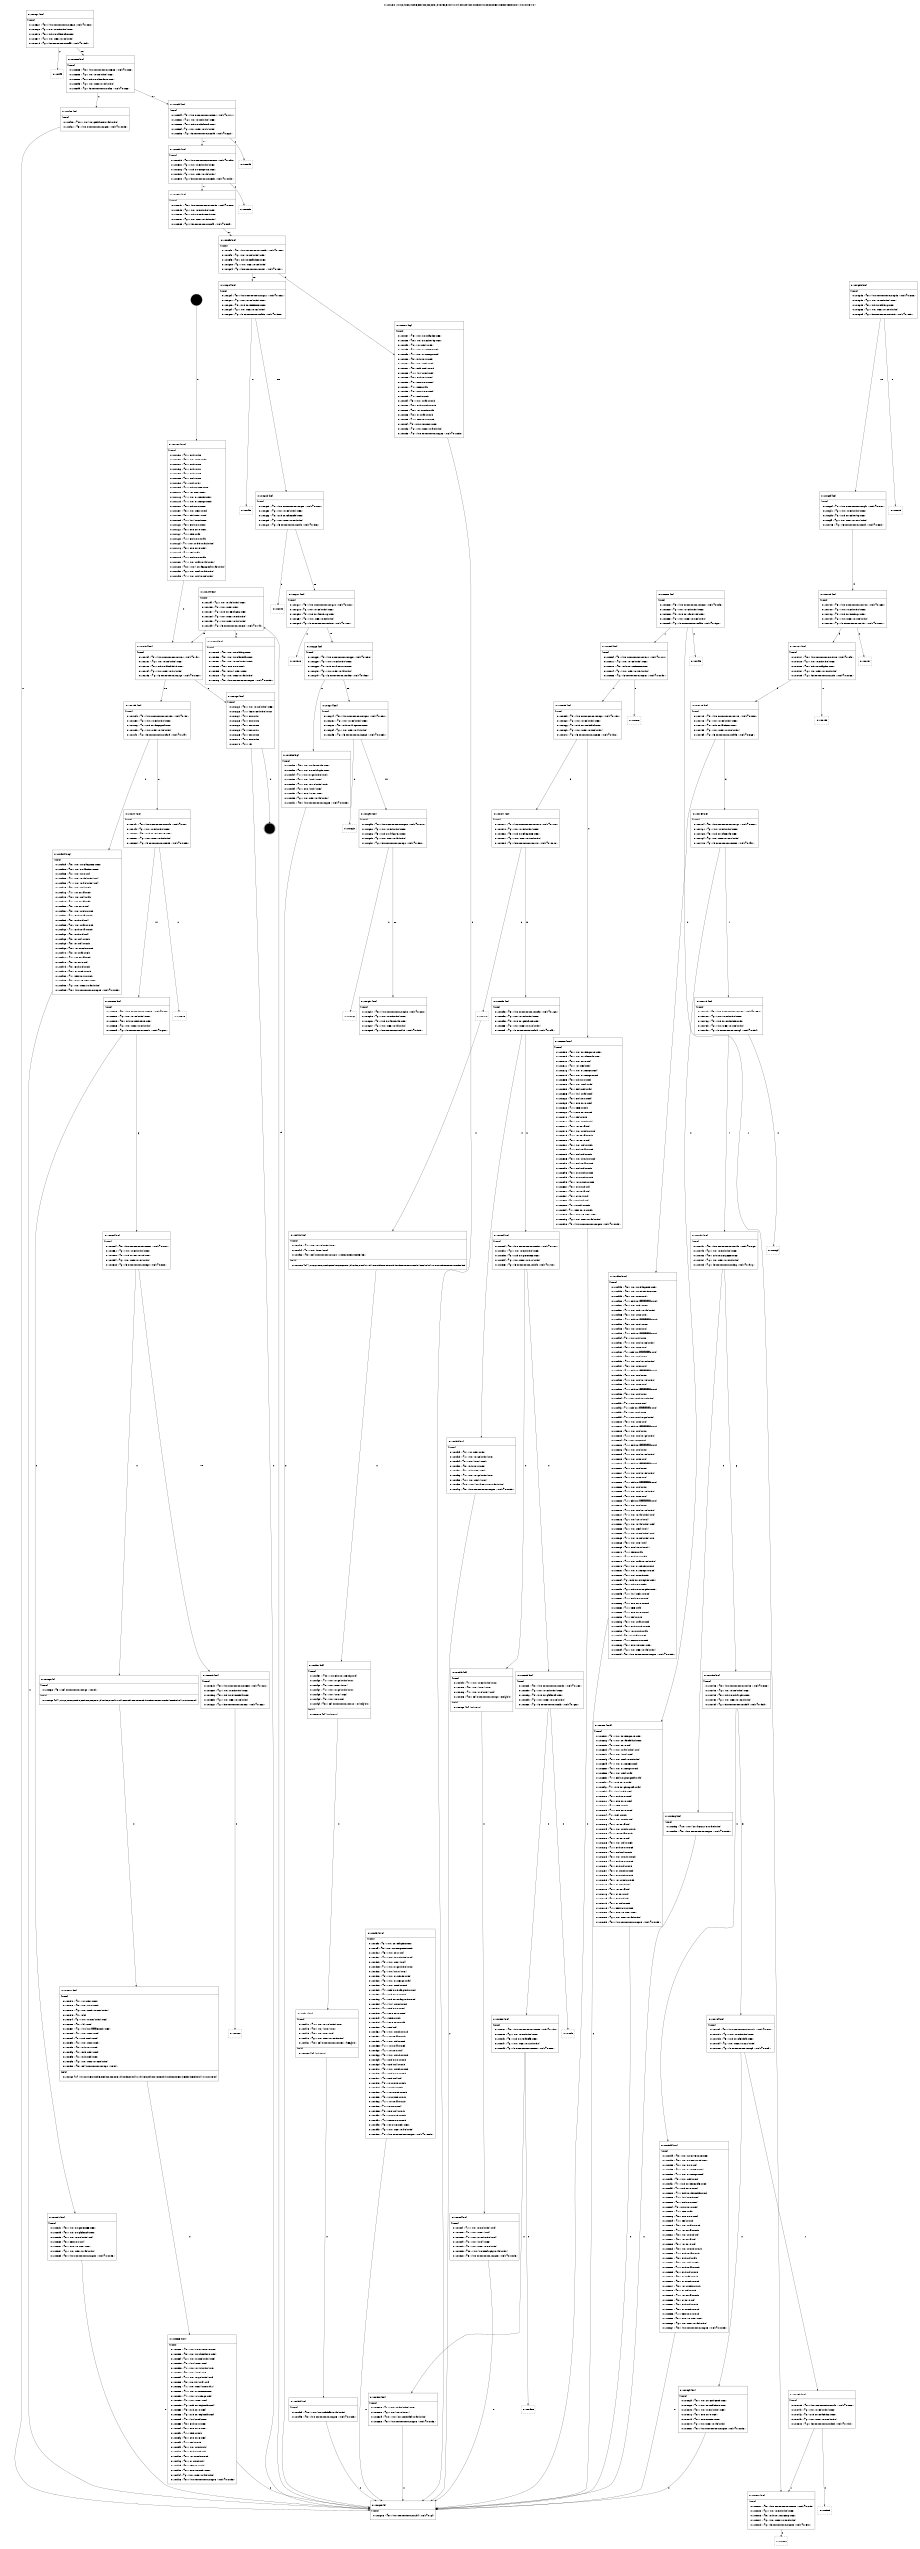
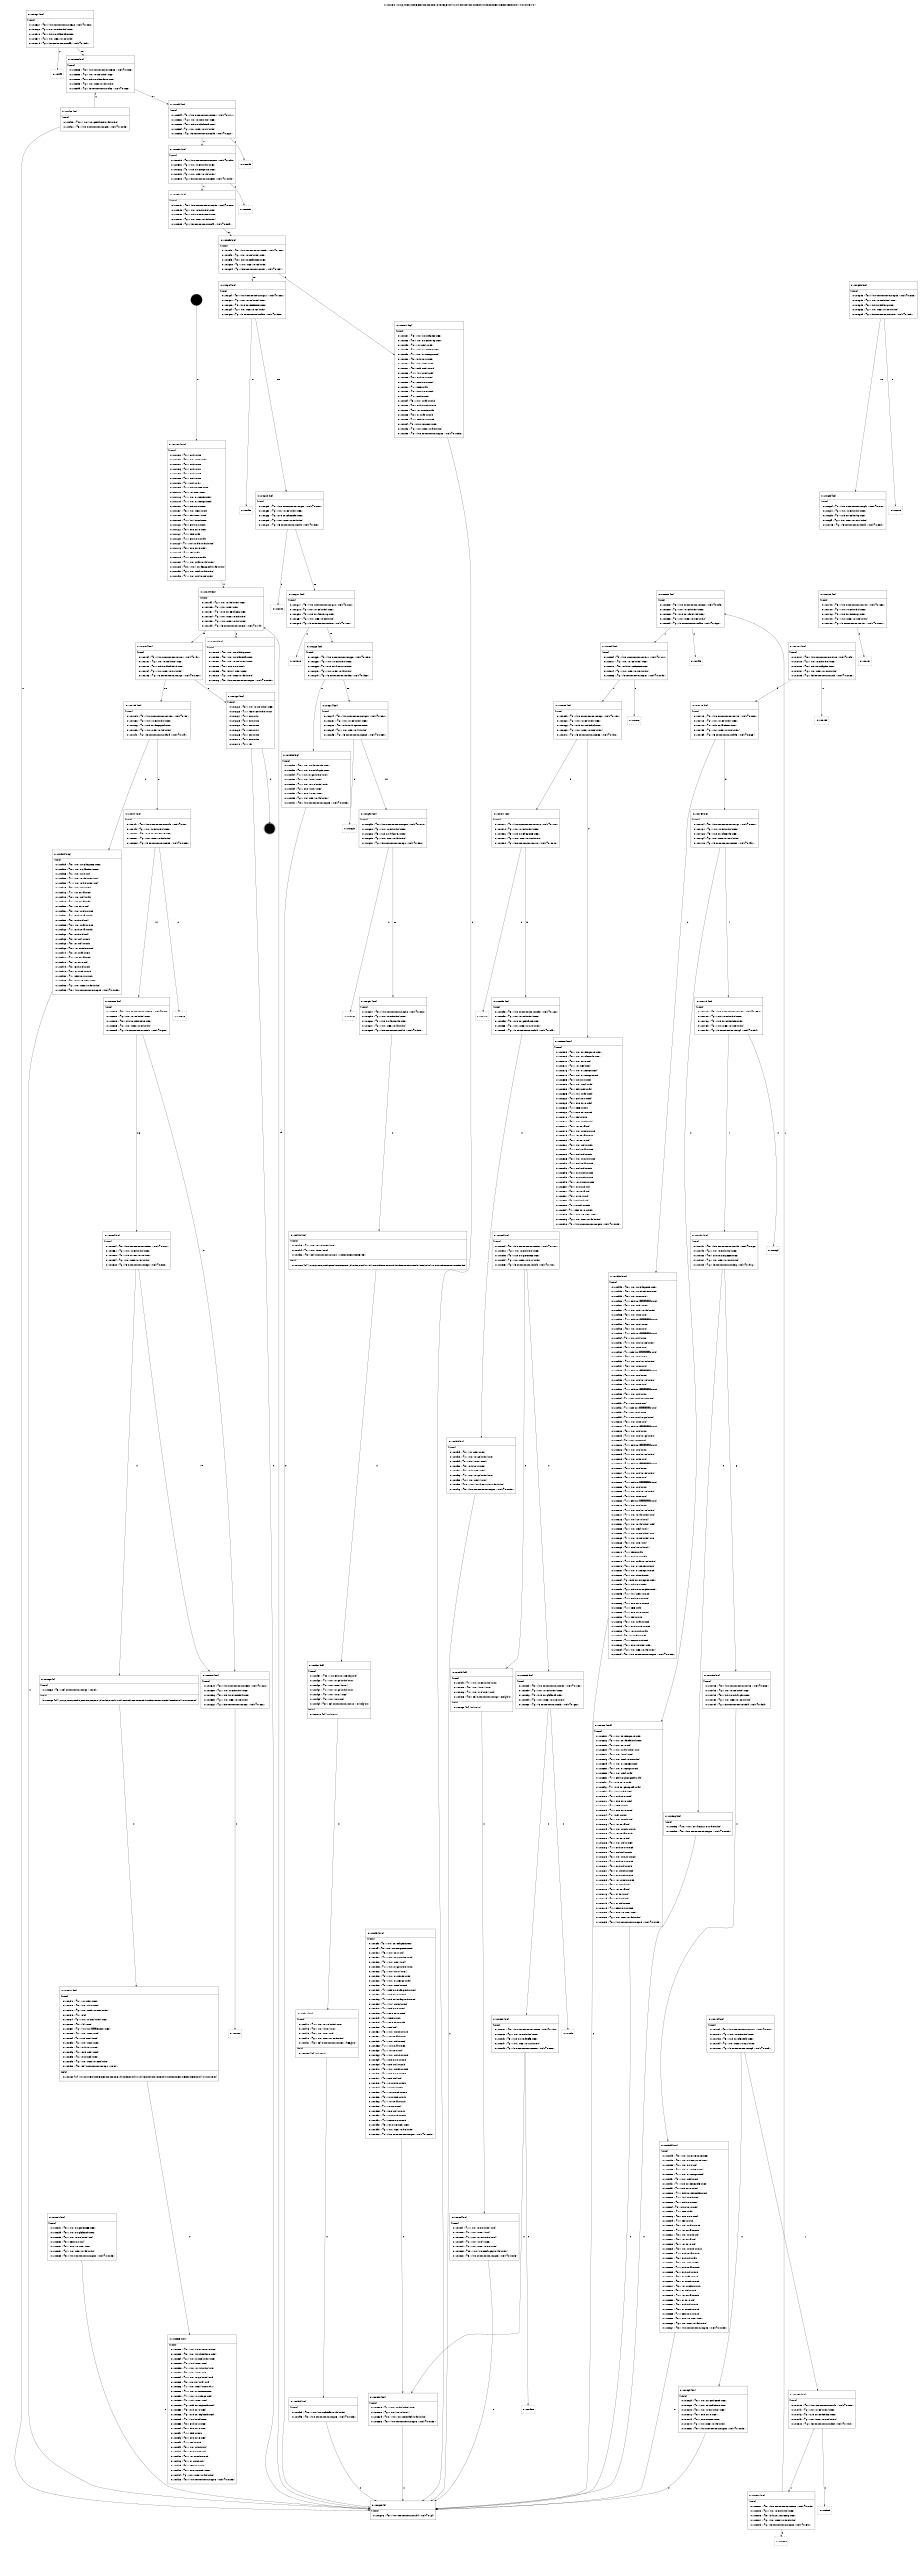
edge "0x401583 [28]" -> "0x401f1a [15]": reversed
edge "0x4016ef [28]" -> "0x40170b [28]": removed, label "9"
edge "0x401430 [111]" -> "0x4014bf [28]": now "0x401430 [111]" -> "0x40149f [32]"
edge "0x40170b [28]" -> "0x401727 [28]": removed, label "9"
edge "0x402472" -> "0x401f4b [12]": now "0x4016b7 [28]" -> "0x401f4b [12]"
edge "0x401893 [28]" -> "0x4018af [28]": removed, label "2"
edge "0x401513 [28]" -> "0x40152f [28]": label " 6" -> " 16"
edge "0x401823 [28]" -> "0x401807 [28]": reversed
edge "0x401513 [28]" -> "0x401ad4 [30]": now "0x401513 [28]" -> "0x40154b [28]"
edge "0x4017b3 [28]" -> "0x4017cf [28]": removed, label "5"
edge "0x402338 [137]" -> "0x402603 [5]": removed, label "1"
edge "0x401cfa [172]" -> "0x402603 [5]": now "0x401cfa [172]" -> "0x40231c [28]"
edge "0x401ea5 [117]" -> "0x402603 [5]": removed, label "1"
